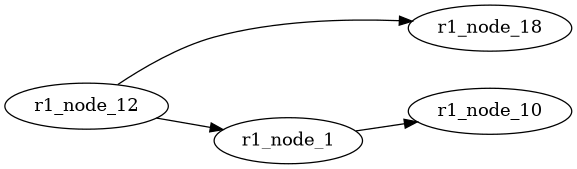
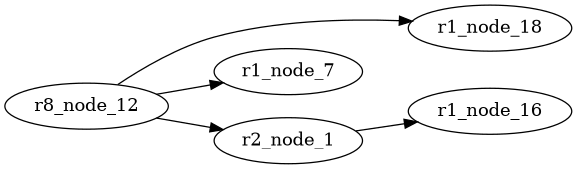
node "r1_node_7": added
node "r1_node_12": label "r1_node_12" -> "r8_node_12"
node "r1_node_10": label "r1_node_10" -> "r1_node_16"
node "r1_node_1": label "r1_node_1" -> "r2_node_1"
